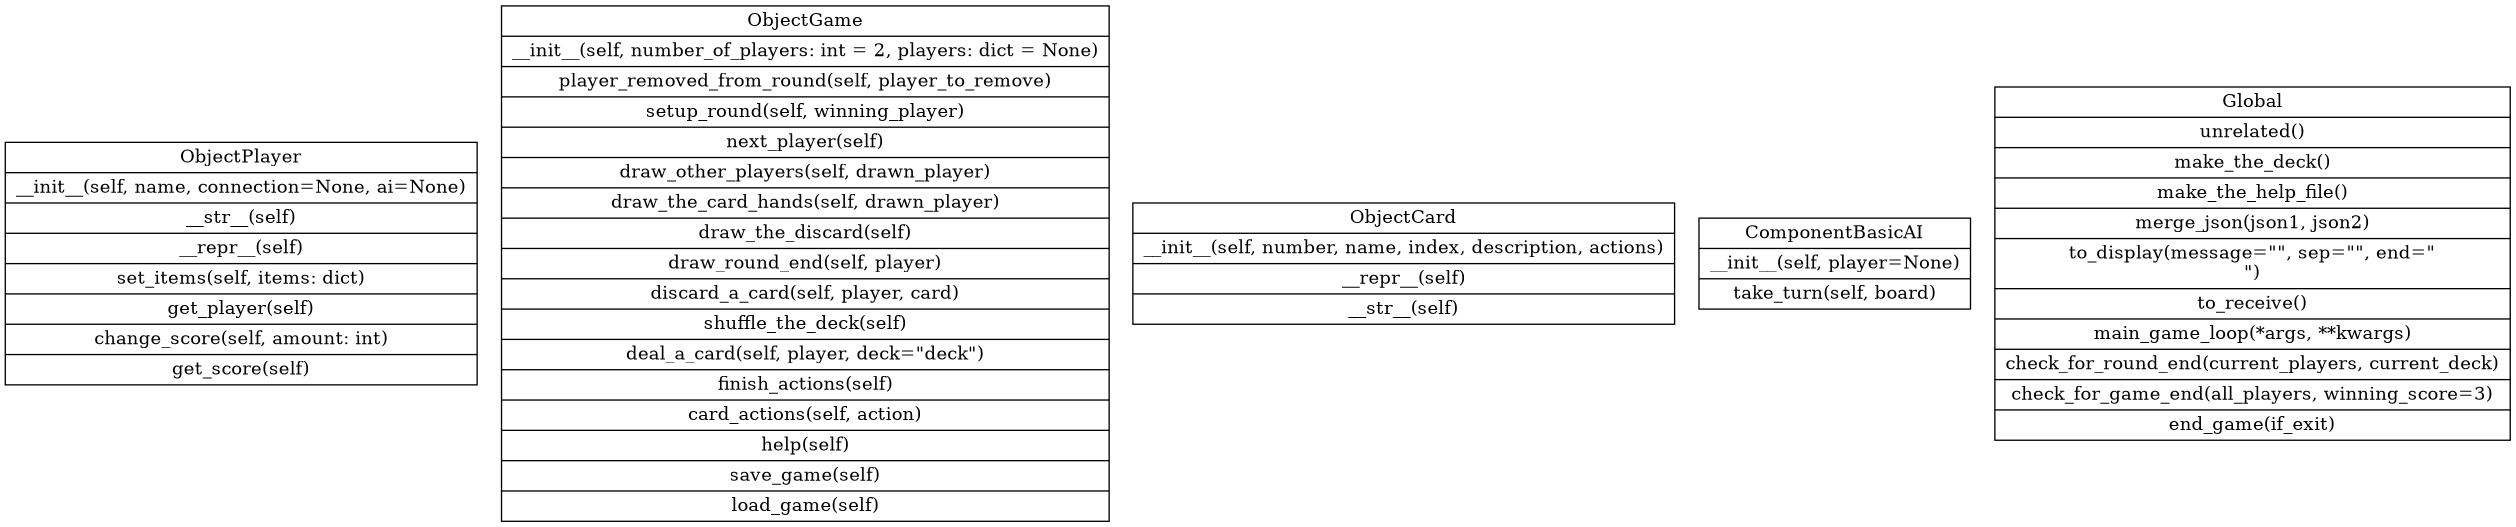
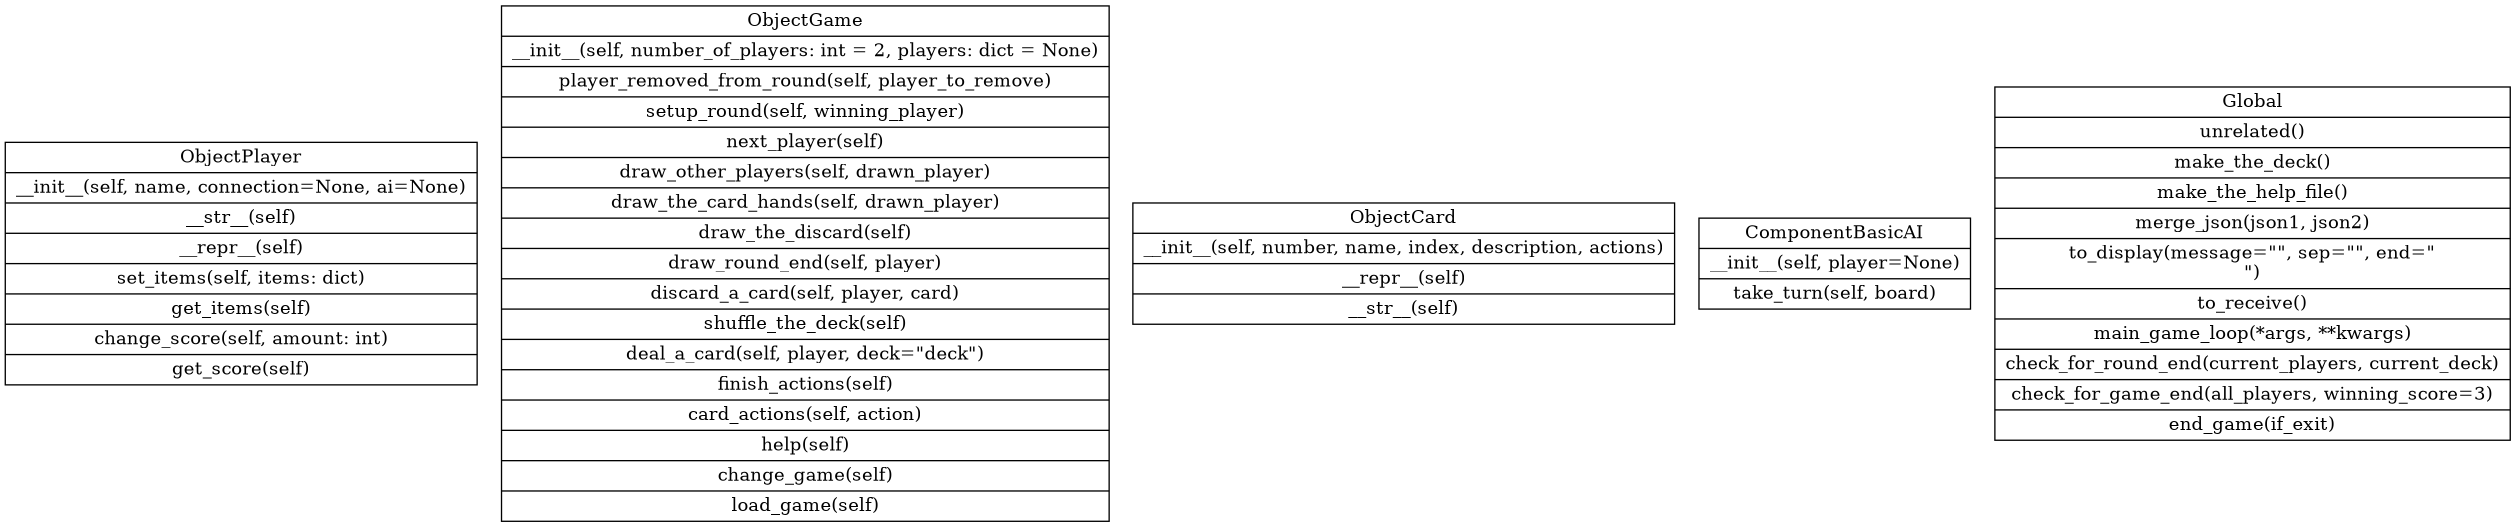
node "ObjectPlayer": text "get_player(self)" -> "get_items(self)"
node "ObjectGame": text "save_game(self)" -> "change_game(self)"
